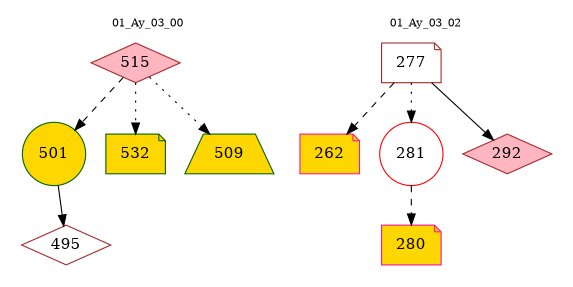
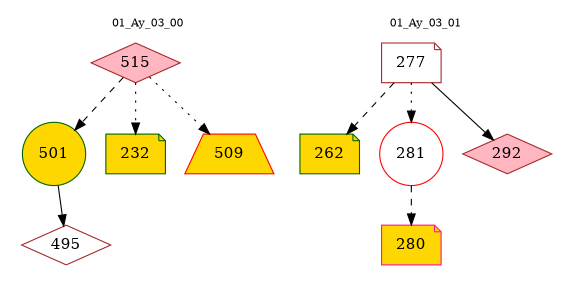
cluster "01_Ay_03_02": label "01_Ay_03_02" -> "01_Ay_03_01"
node "532": label "532" -> "232"
node "509": color darkgreen -> red
node "262": color deeppink -> darkgreen
